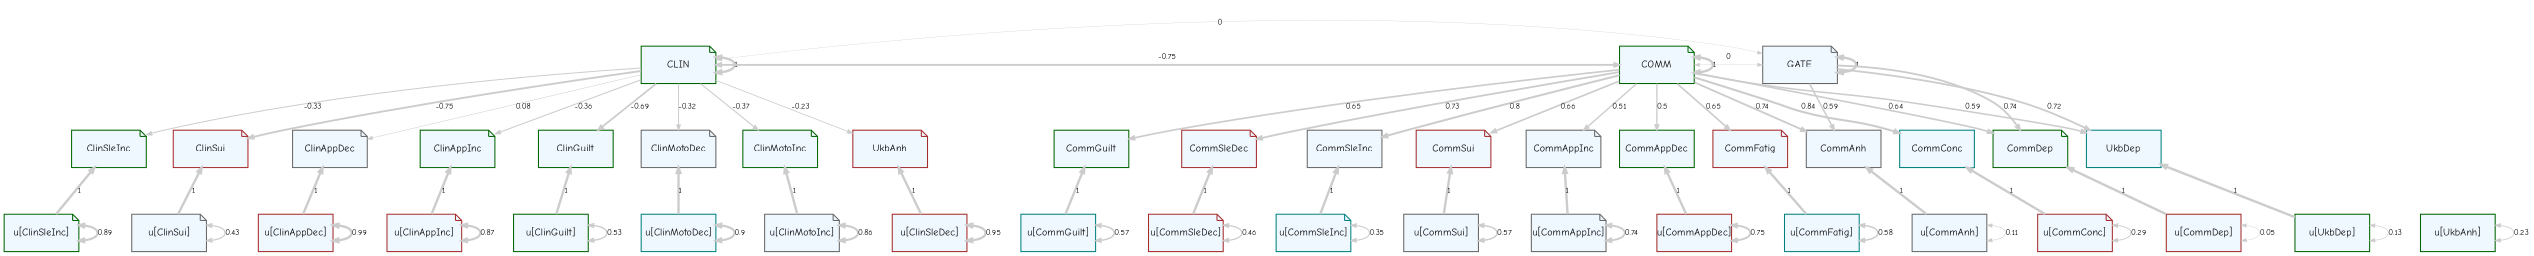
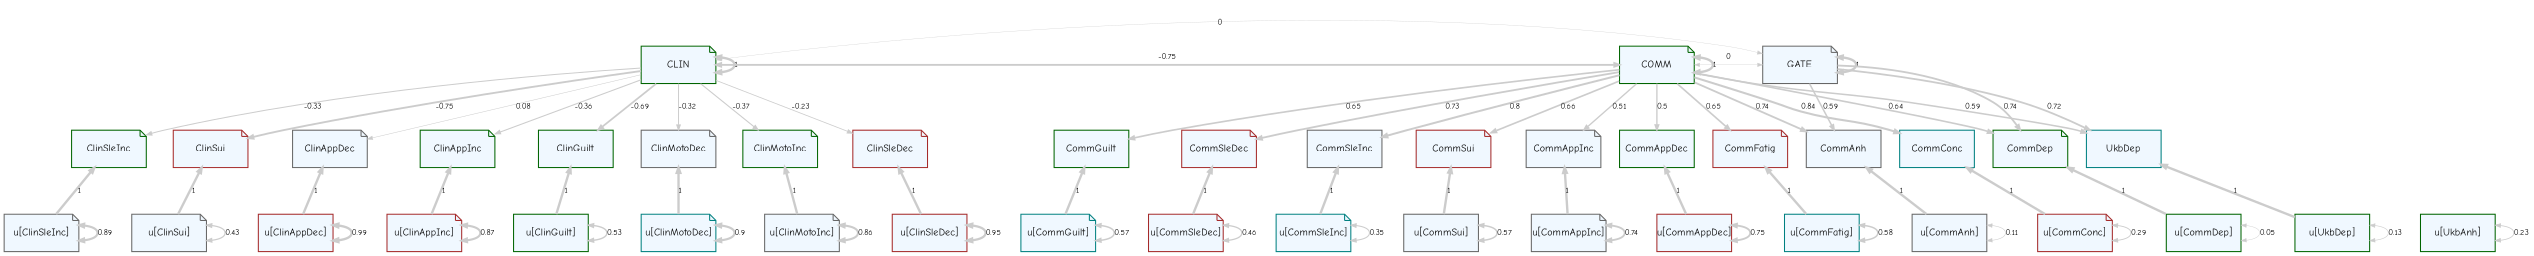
node "UkbAnh": label "UkbAnh" -> "ClinSleDec"
node "u[ClinSleInc]": color darkgreen -> gray40
node "u[ClinMotoDec]": shape box -> note
node "u[CommGuilt]": shape box -> note
node "u[CommDep]": color brown -> darkgreen
